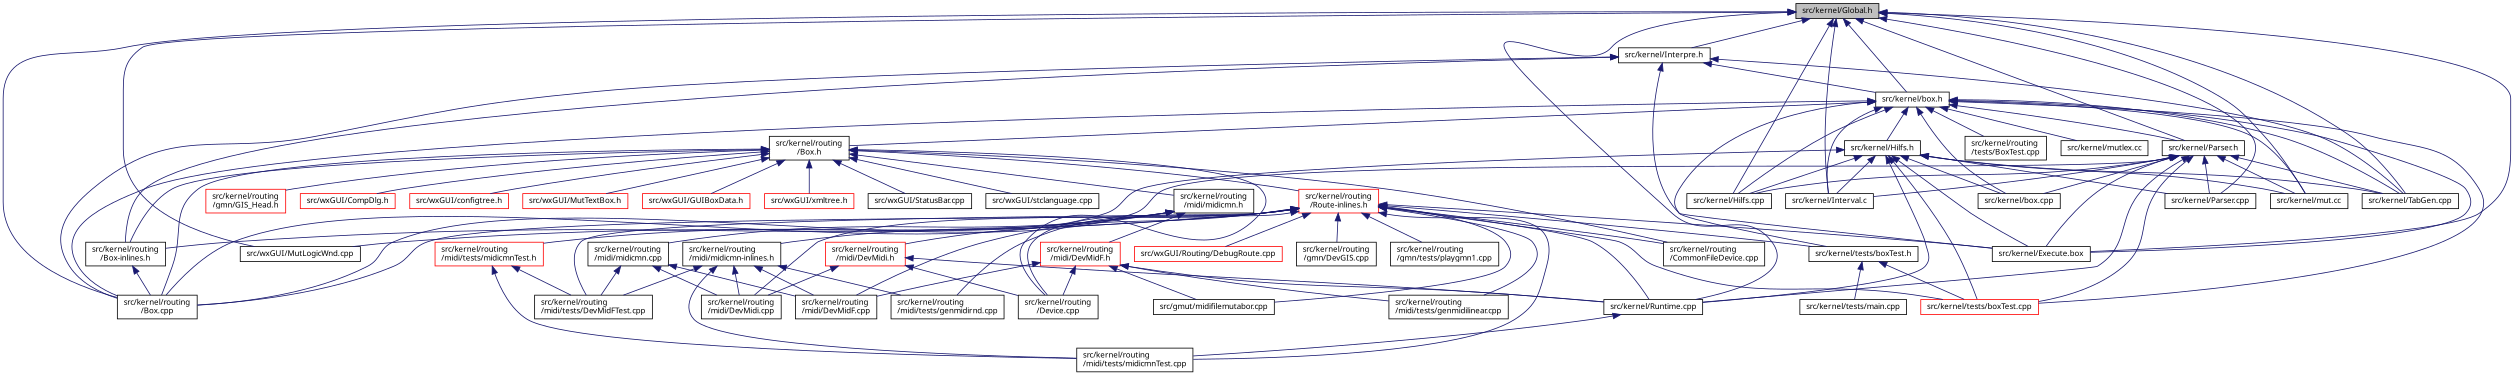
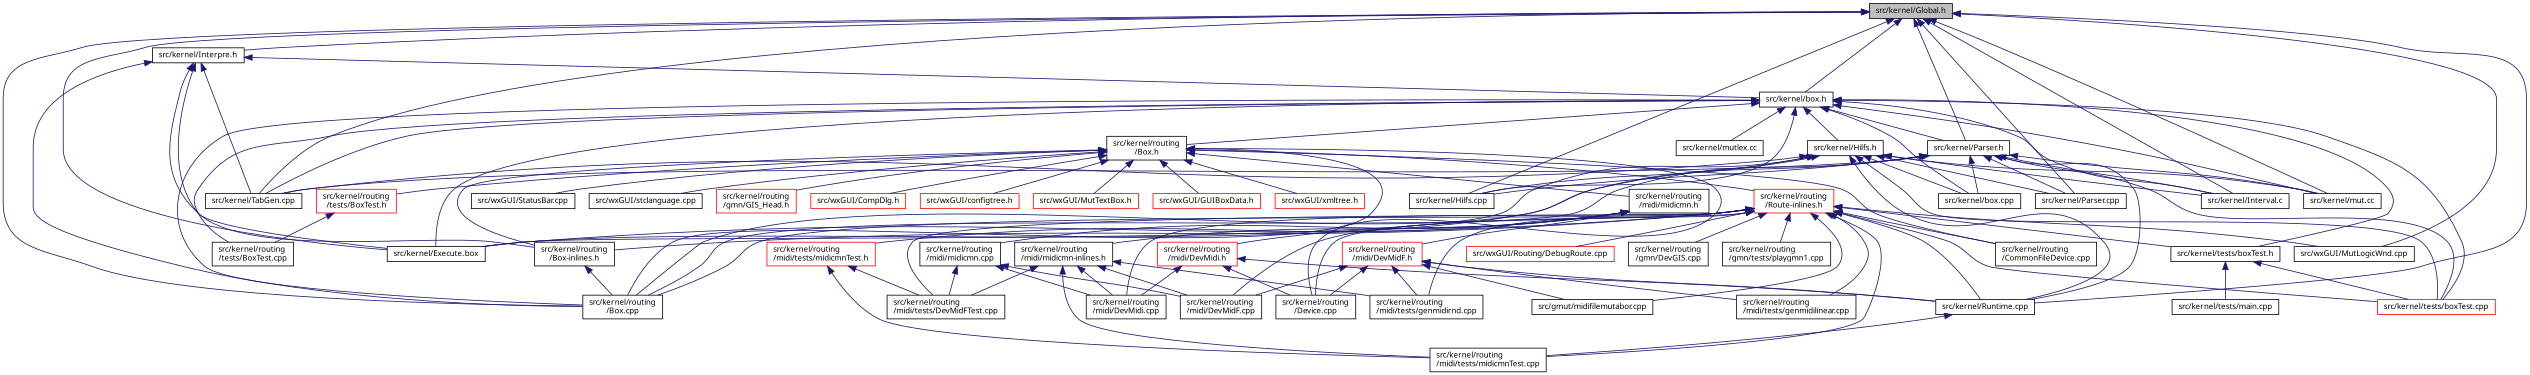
node "src/kernel/routing /tests/BoxTest.h": added
edge "src/kernel/routing /midi/tests/genmidirnd.cpp" -> "src/kernel/routing /midi/DevMidF.h": added
